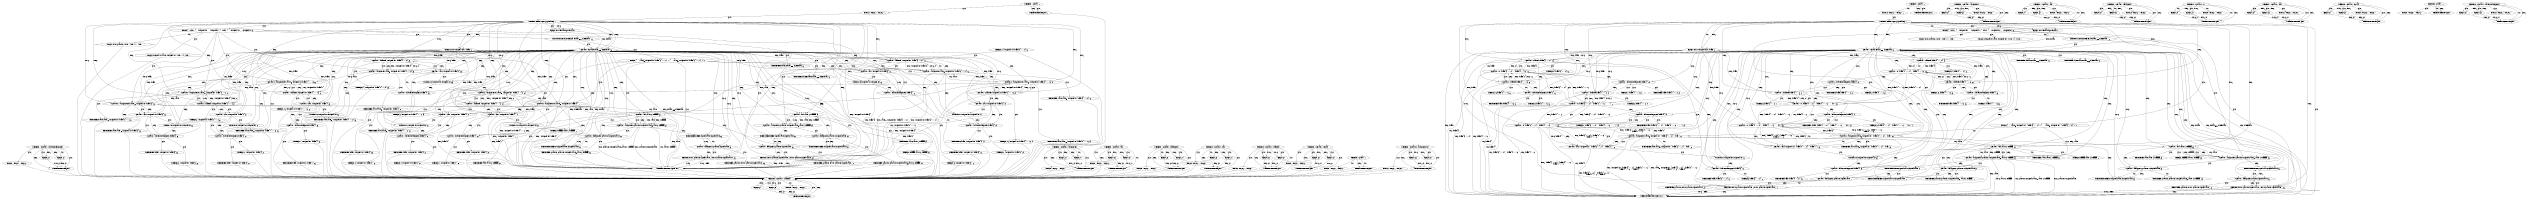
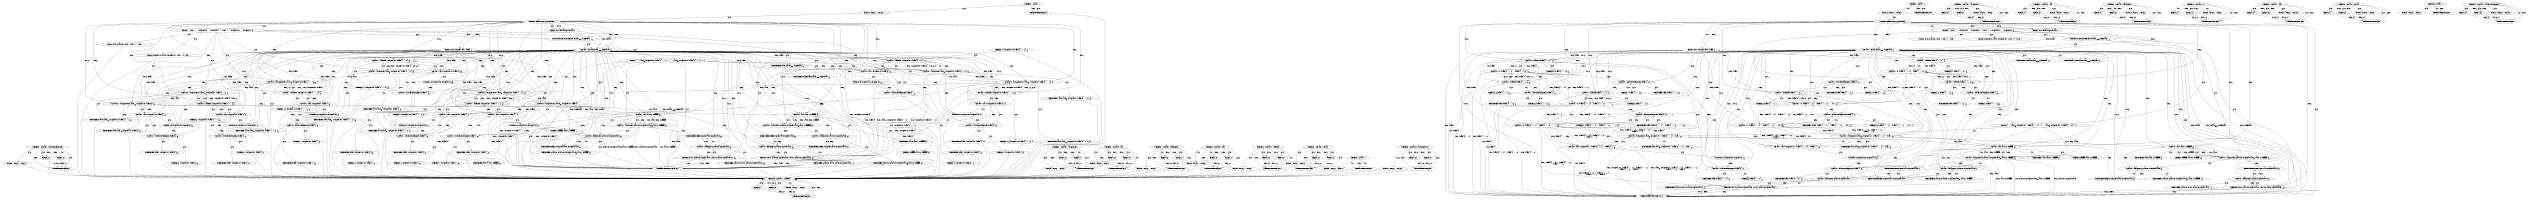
edge "(<operator>.assignment,value=(unsigned int) buffer[0] << 24)" -> "(IDENTIFIER,value,value=(unsigned int) buffer[0] << 24)": added, label "AST:"
edge "(<operator>.shiftLeft,(unsigned int) buffer[1] << 8)" -> "(LITERAL,8,(unsigned int) buffer[1] << 8)": reversed
